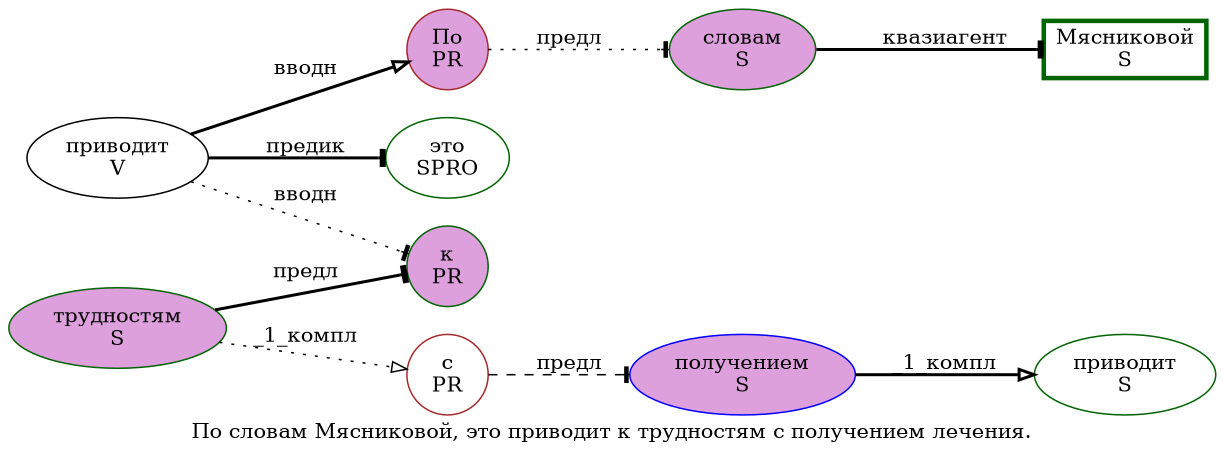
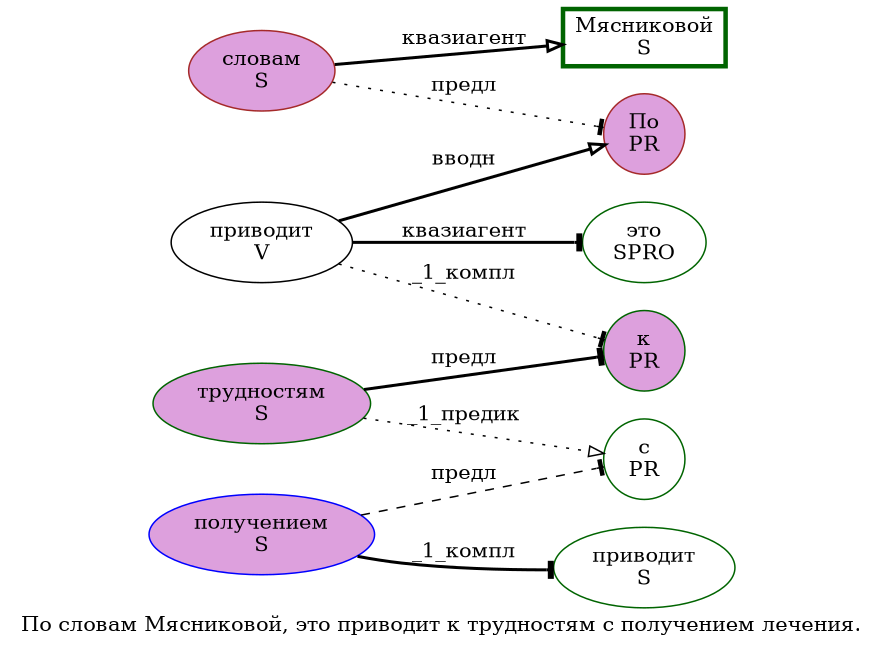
edge "По PR" -> "словам S": reversed
node "словам S": color darkgreen -> brown
edge "словам S" -> "Мясниковой S": arrowhead tee -> onormal
edge "приводит V" -> "это SPRO": label "предик" -> "квазиагент"
edge "приводит V" -> "к PR": label "вводн" -> "_1_компл"
edge "трудностям S" -> "с PR": label "_1_компл" -> "_1_предик"
node "с PR": color brown -> darkgreen
edge "с PR" -> "получением S": reversed
edge "получением S" -> "приводит S": arrowhead onormal -> tee
